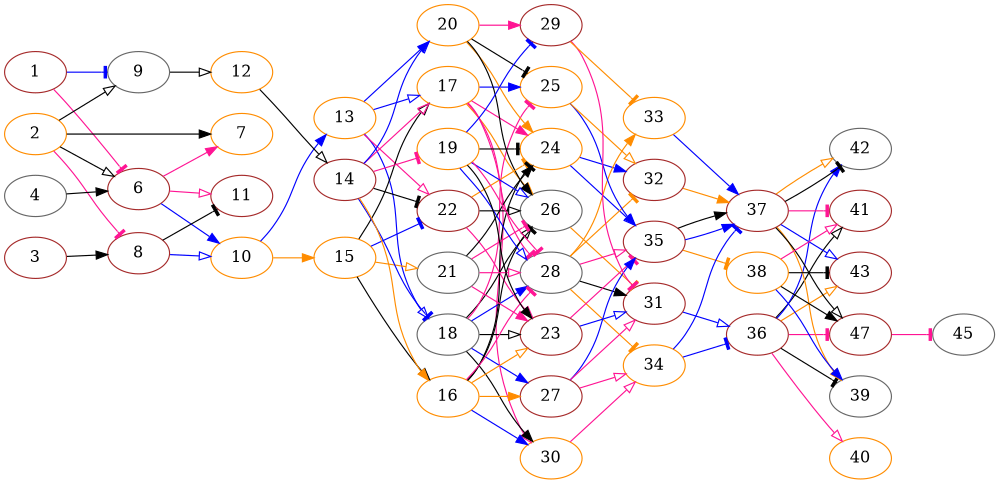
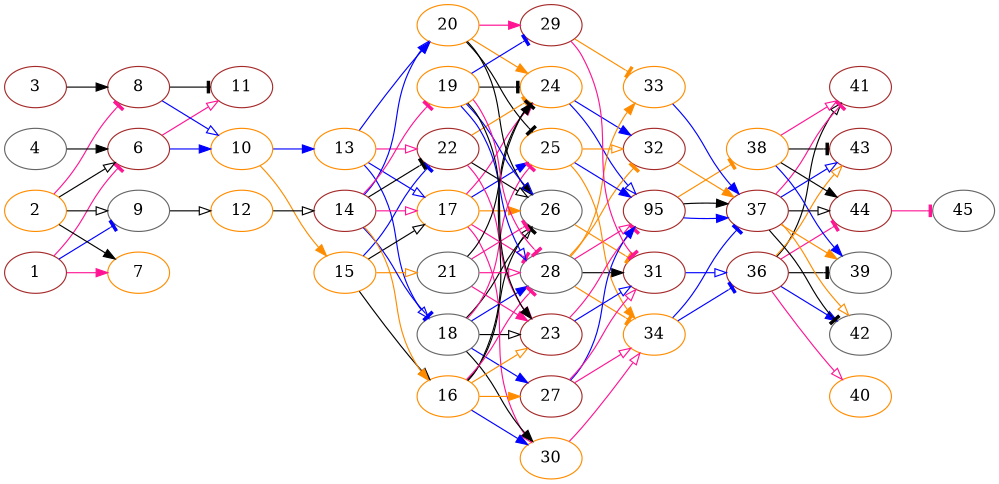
edge "6" -> "7": now "1" -> "7"
edge "25" -> "34": added
node "35": label "35" -> "95"
node "47": label "47" -> "44"
